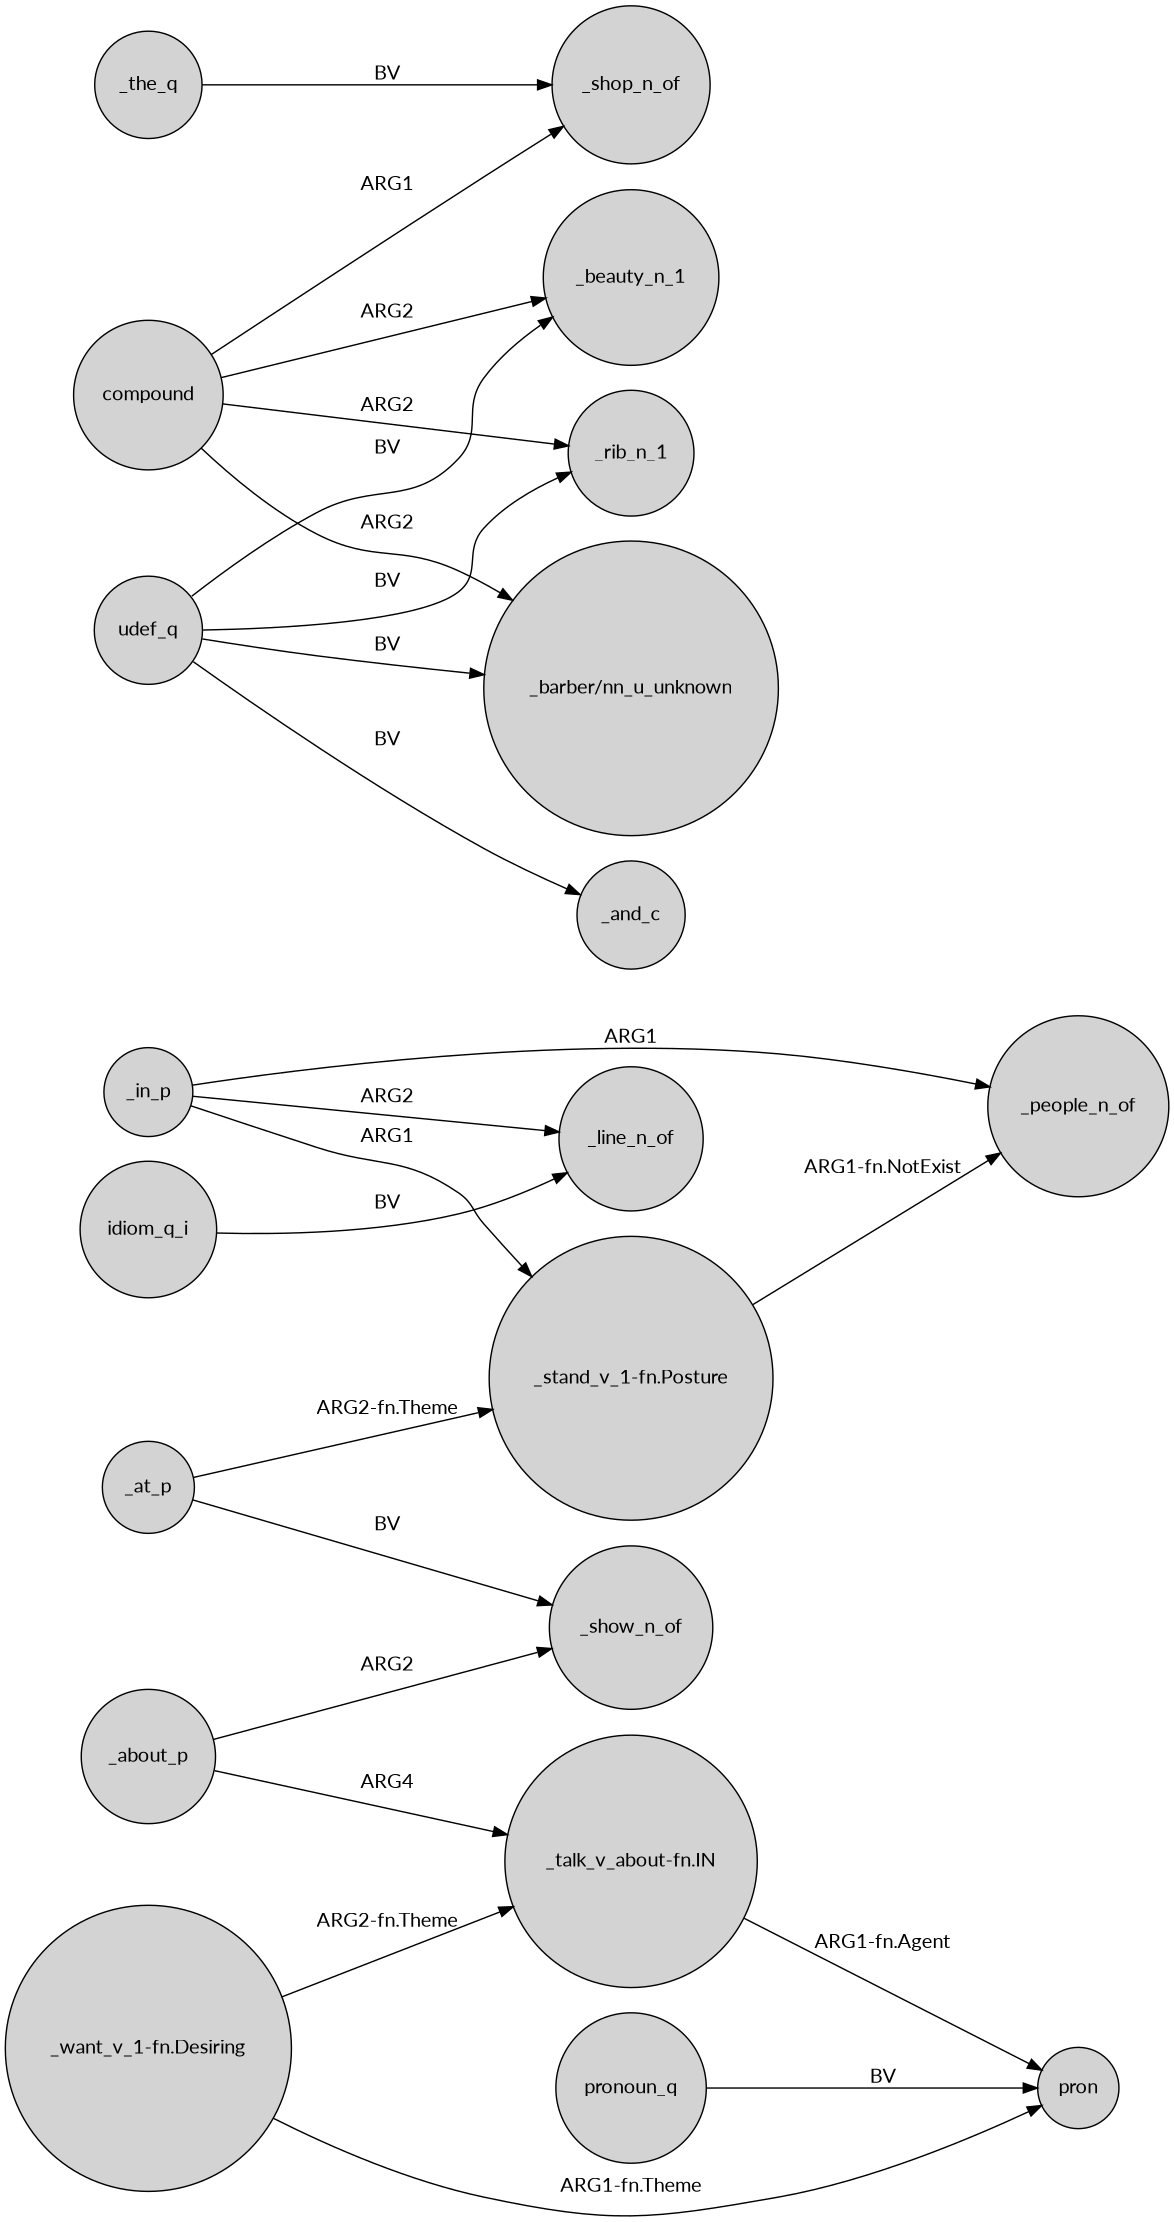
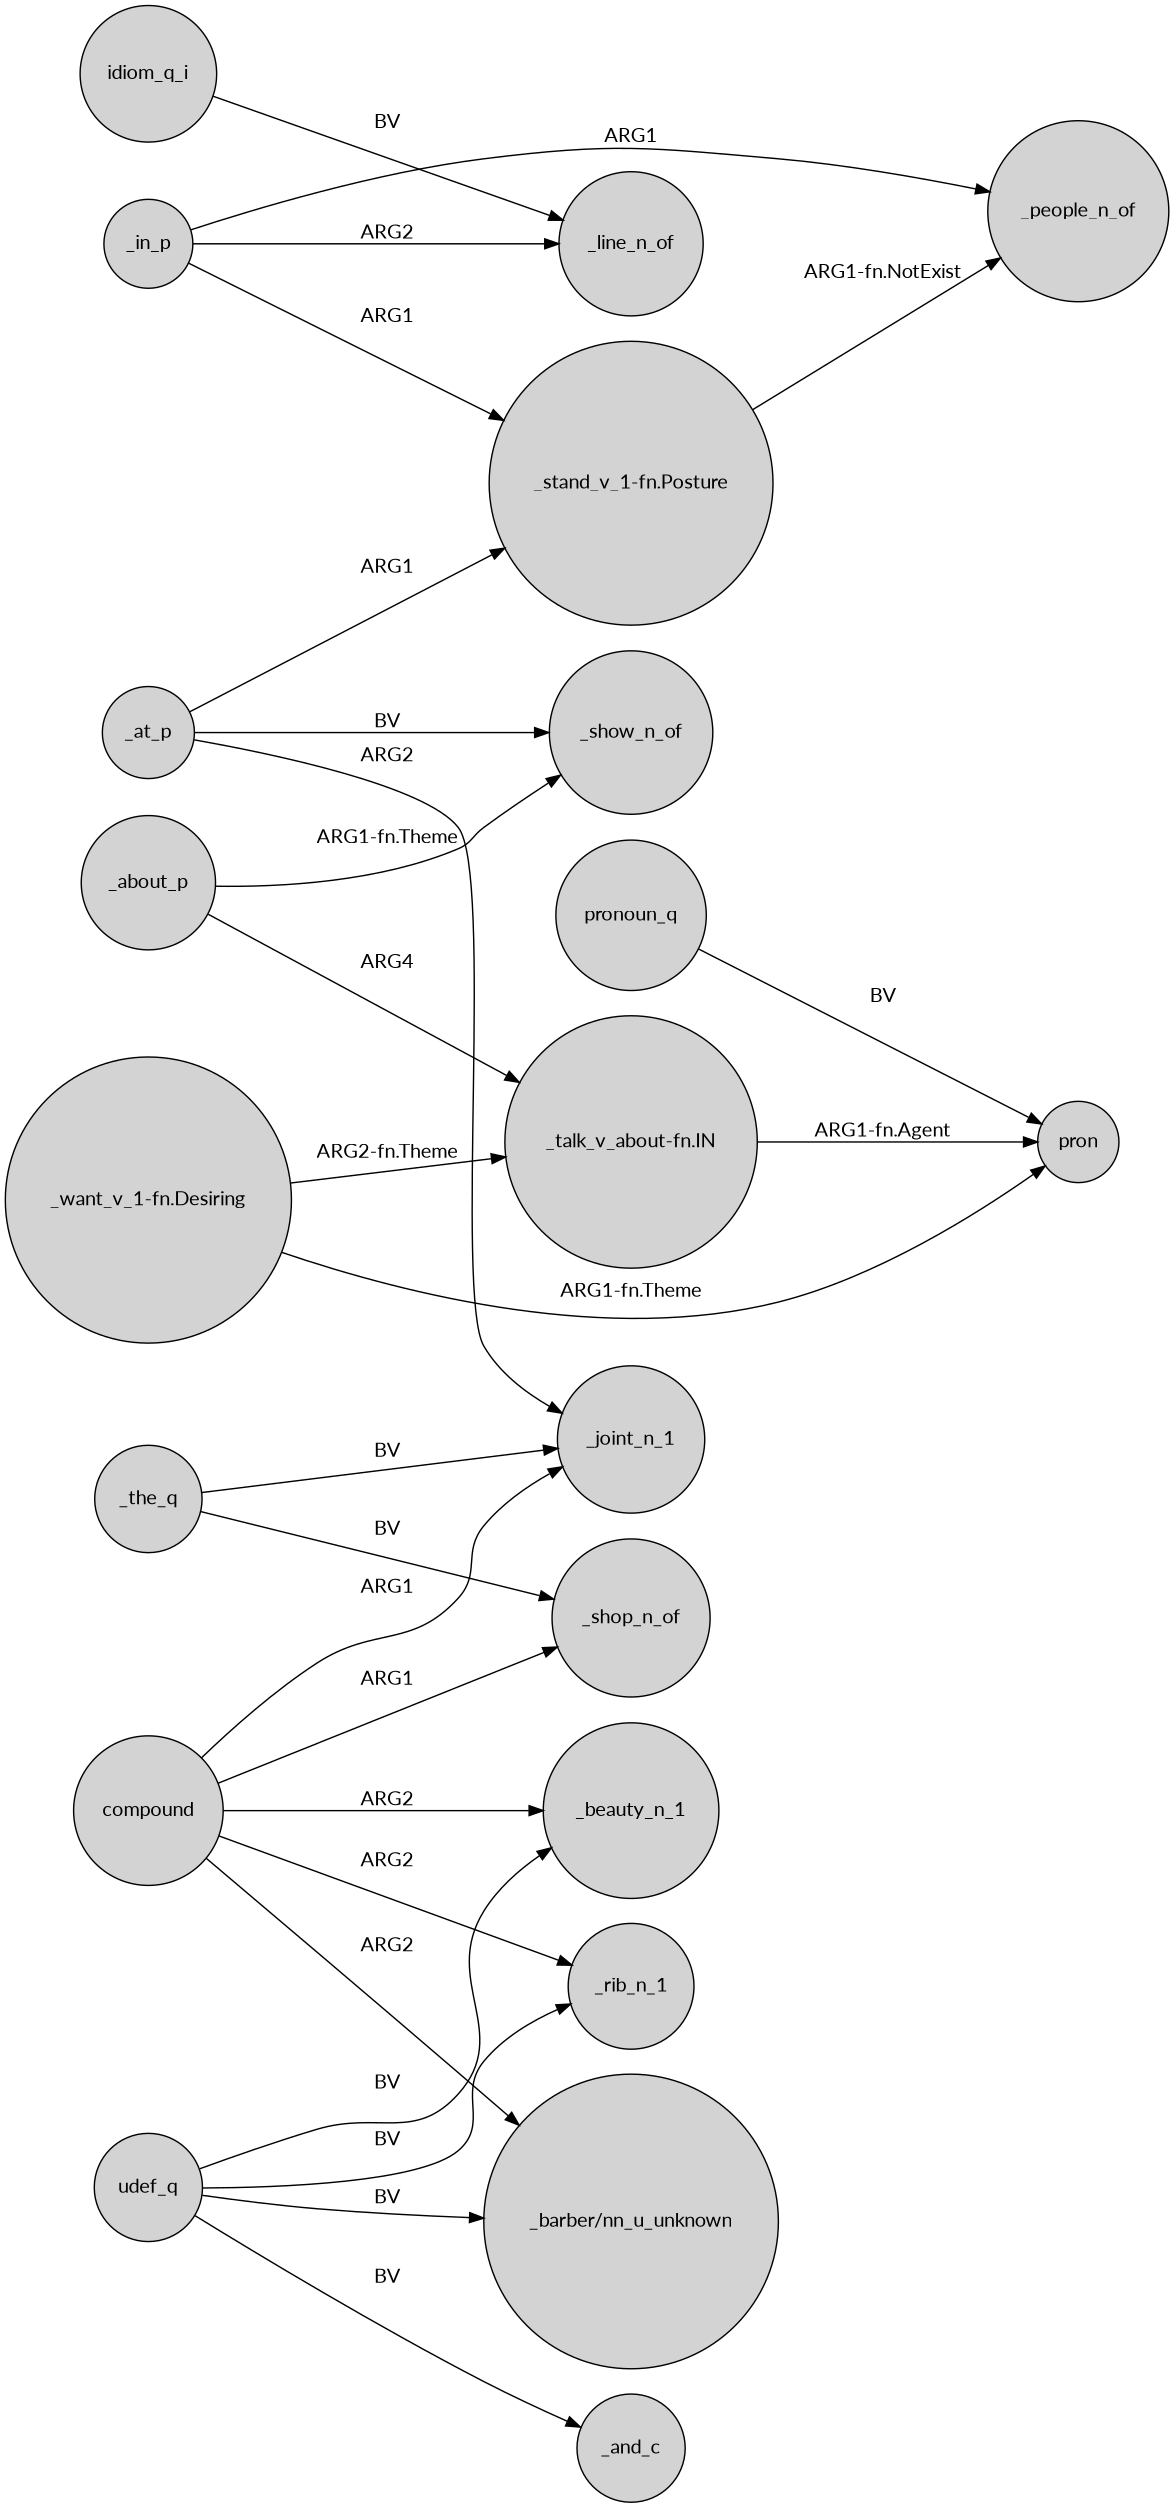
edge "_at_p" -> "_stand_v_1-fn.Posture": label "ARG2-fn.Theme" -> "ARG1"
node "_joint_n_1": added
edge "_about_p" -> "_show_n_of": label "ARG2" -> "ARG1-fn.Theme"
